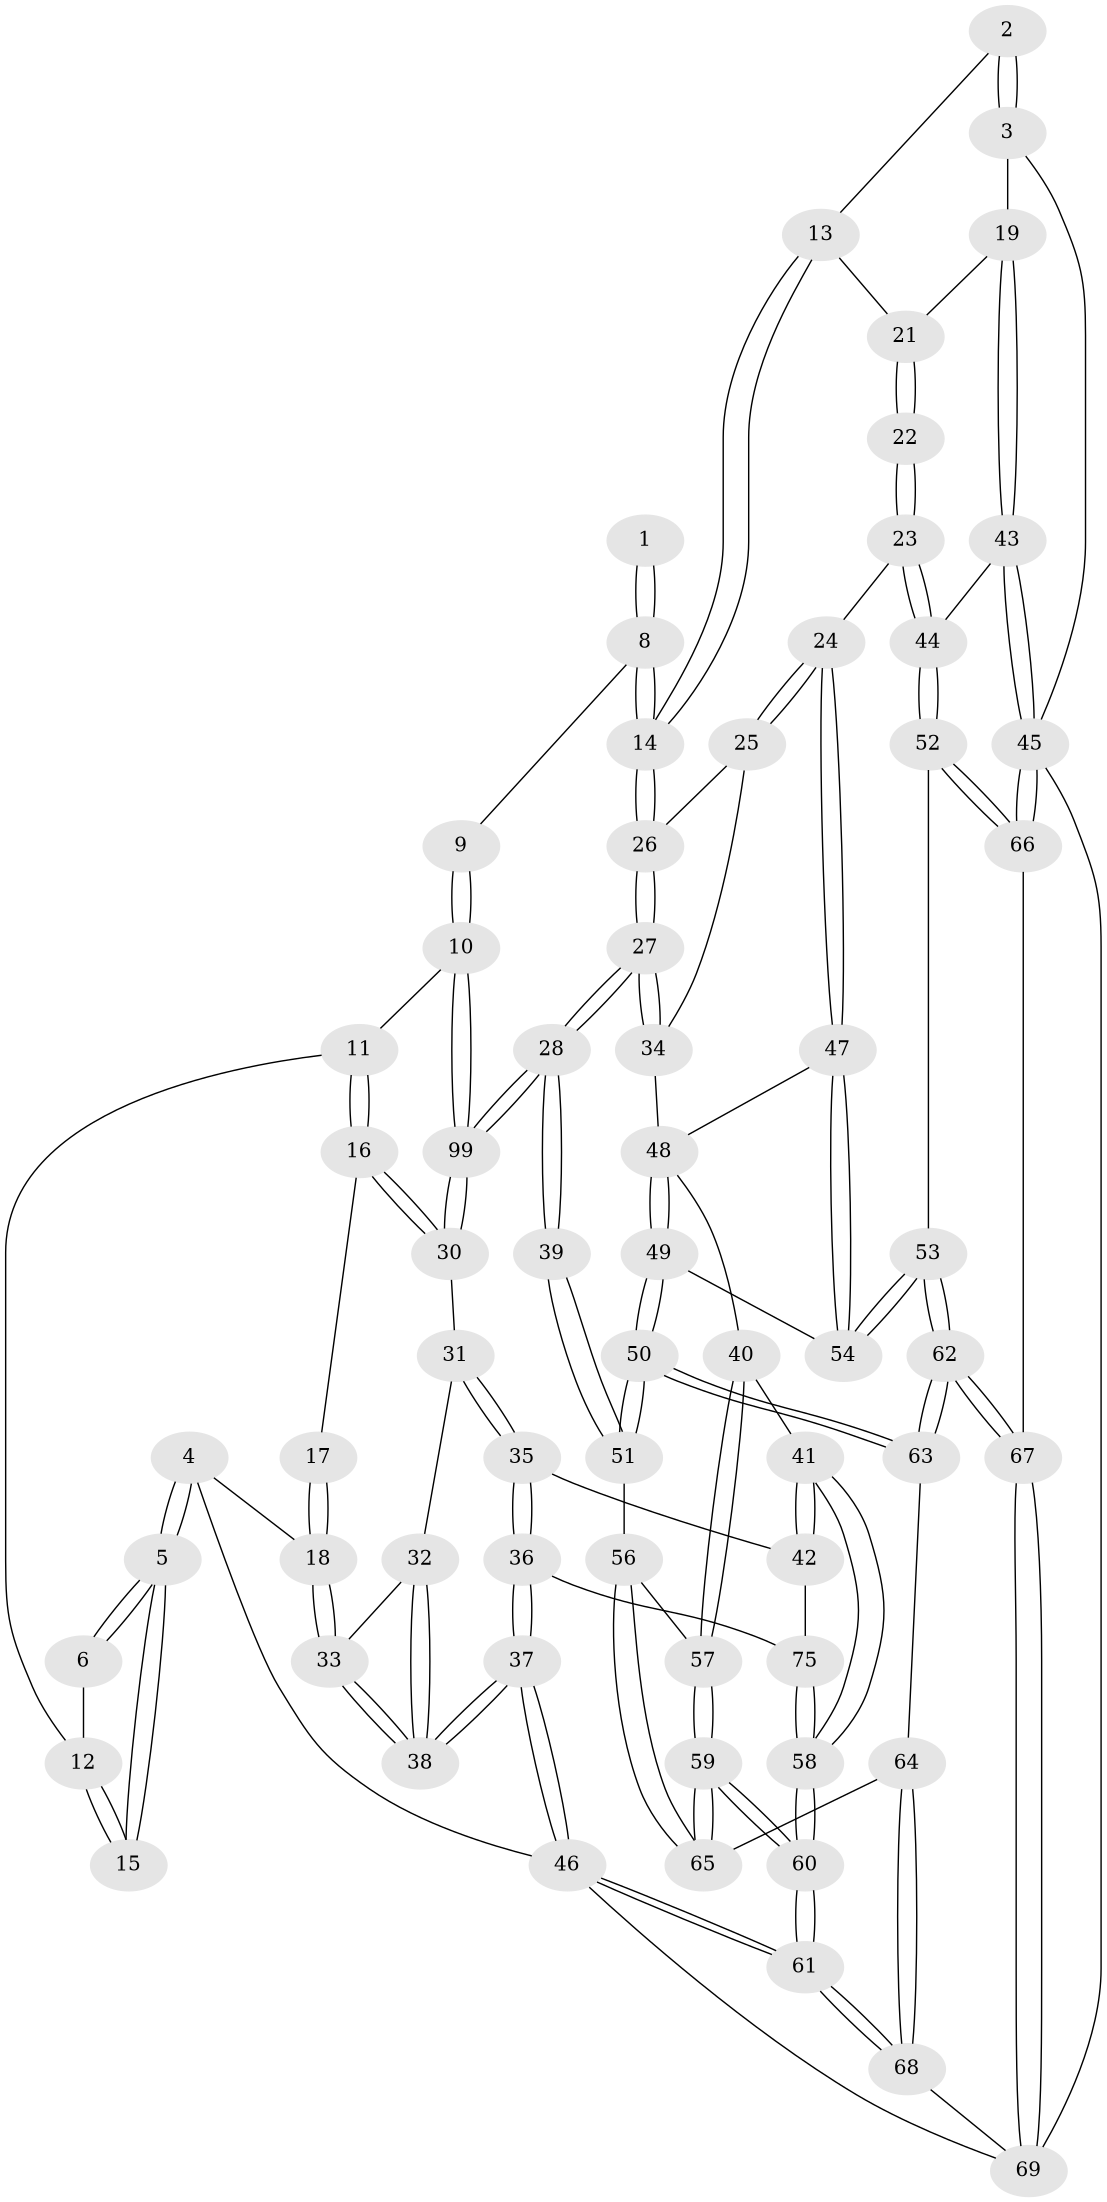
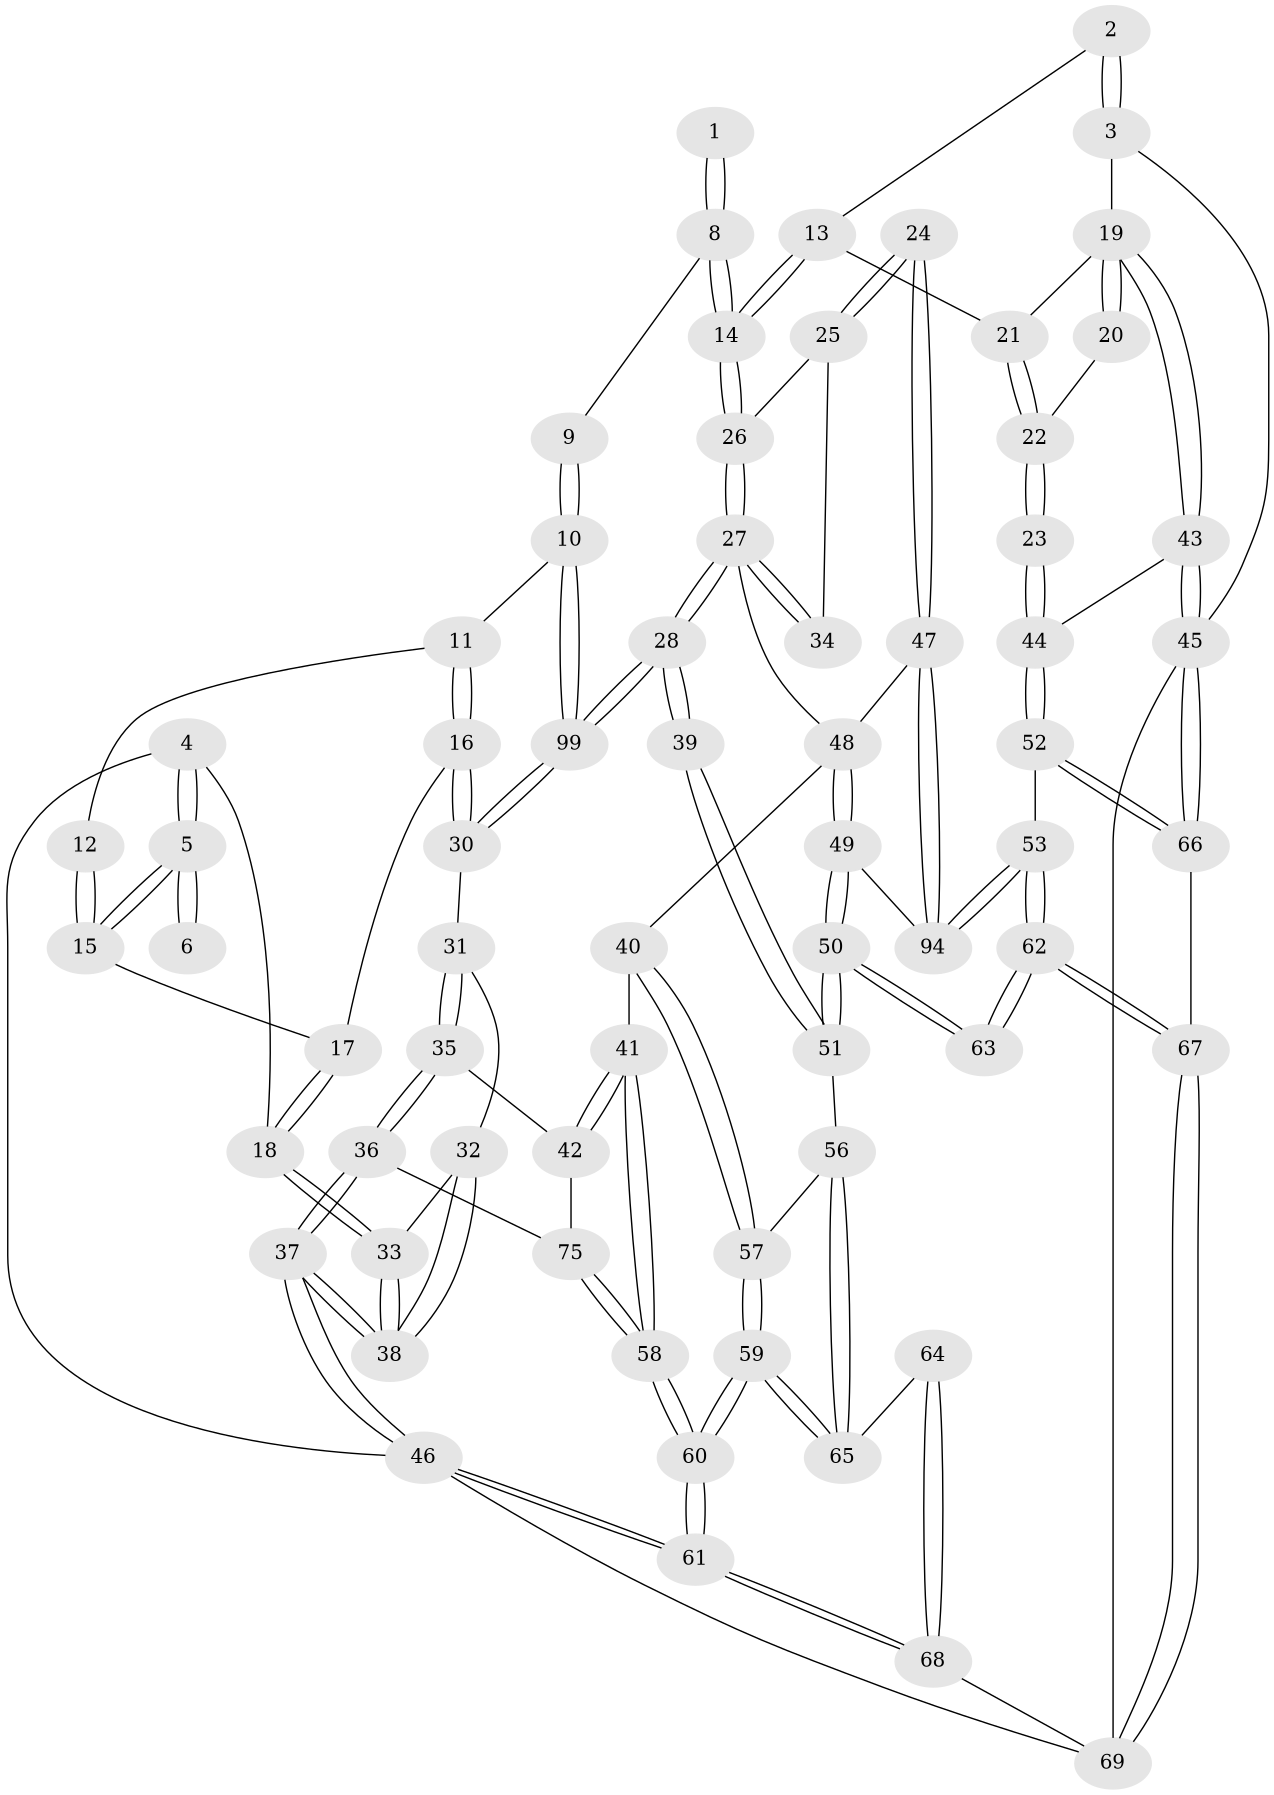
node "20": added
edge "23" -- "24": removed
edge "15" -- "17": added
edge "34" -- "48": now "27" -- "48"
node "54": label "54" -> "94"
edge "63" -- "64": removed
edge "6" -- "12": removed
